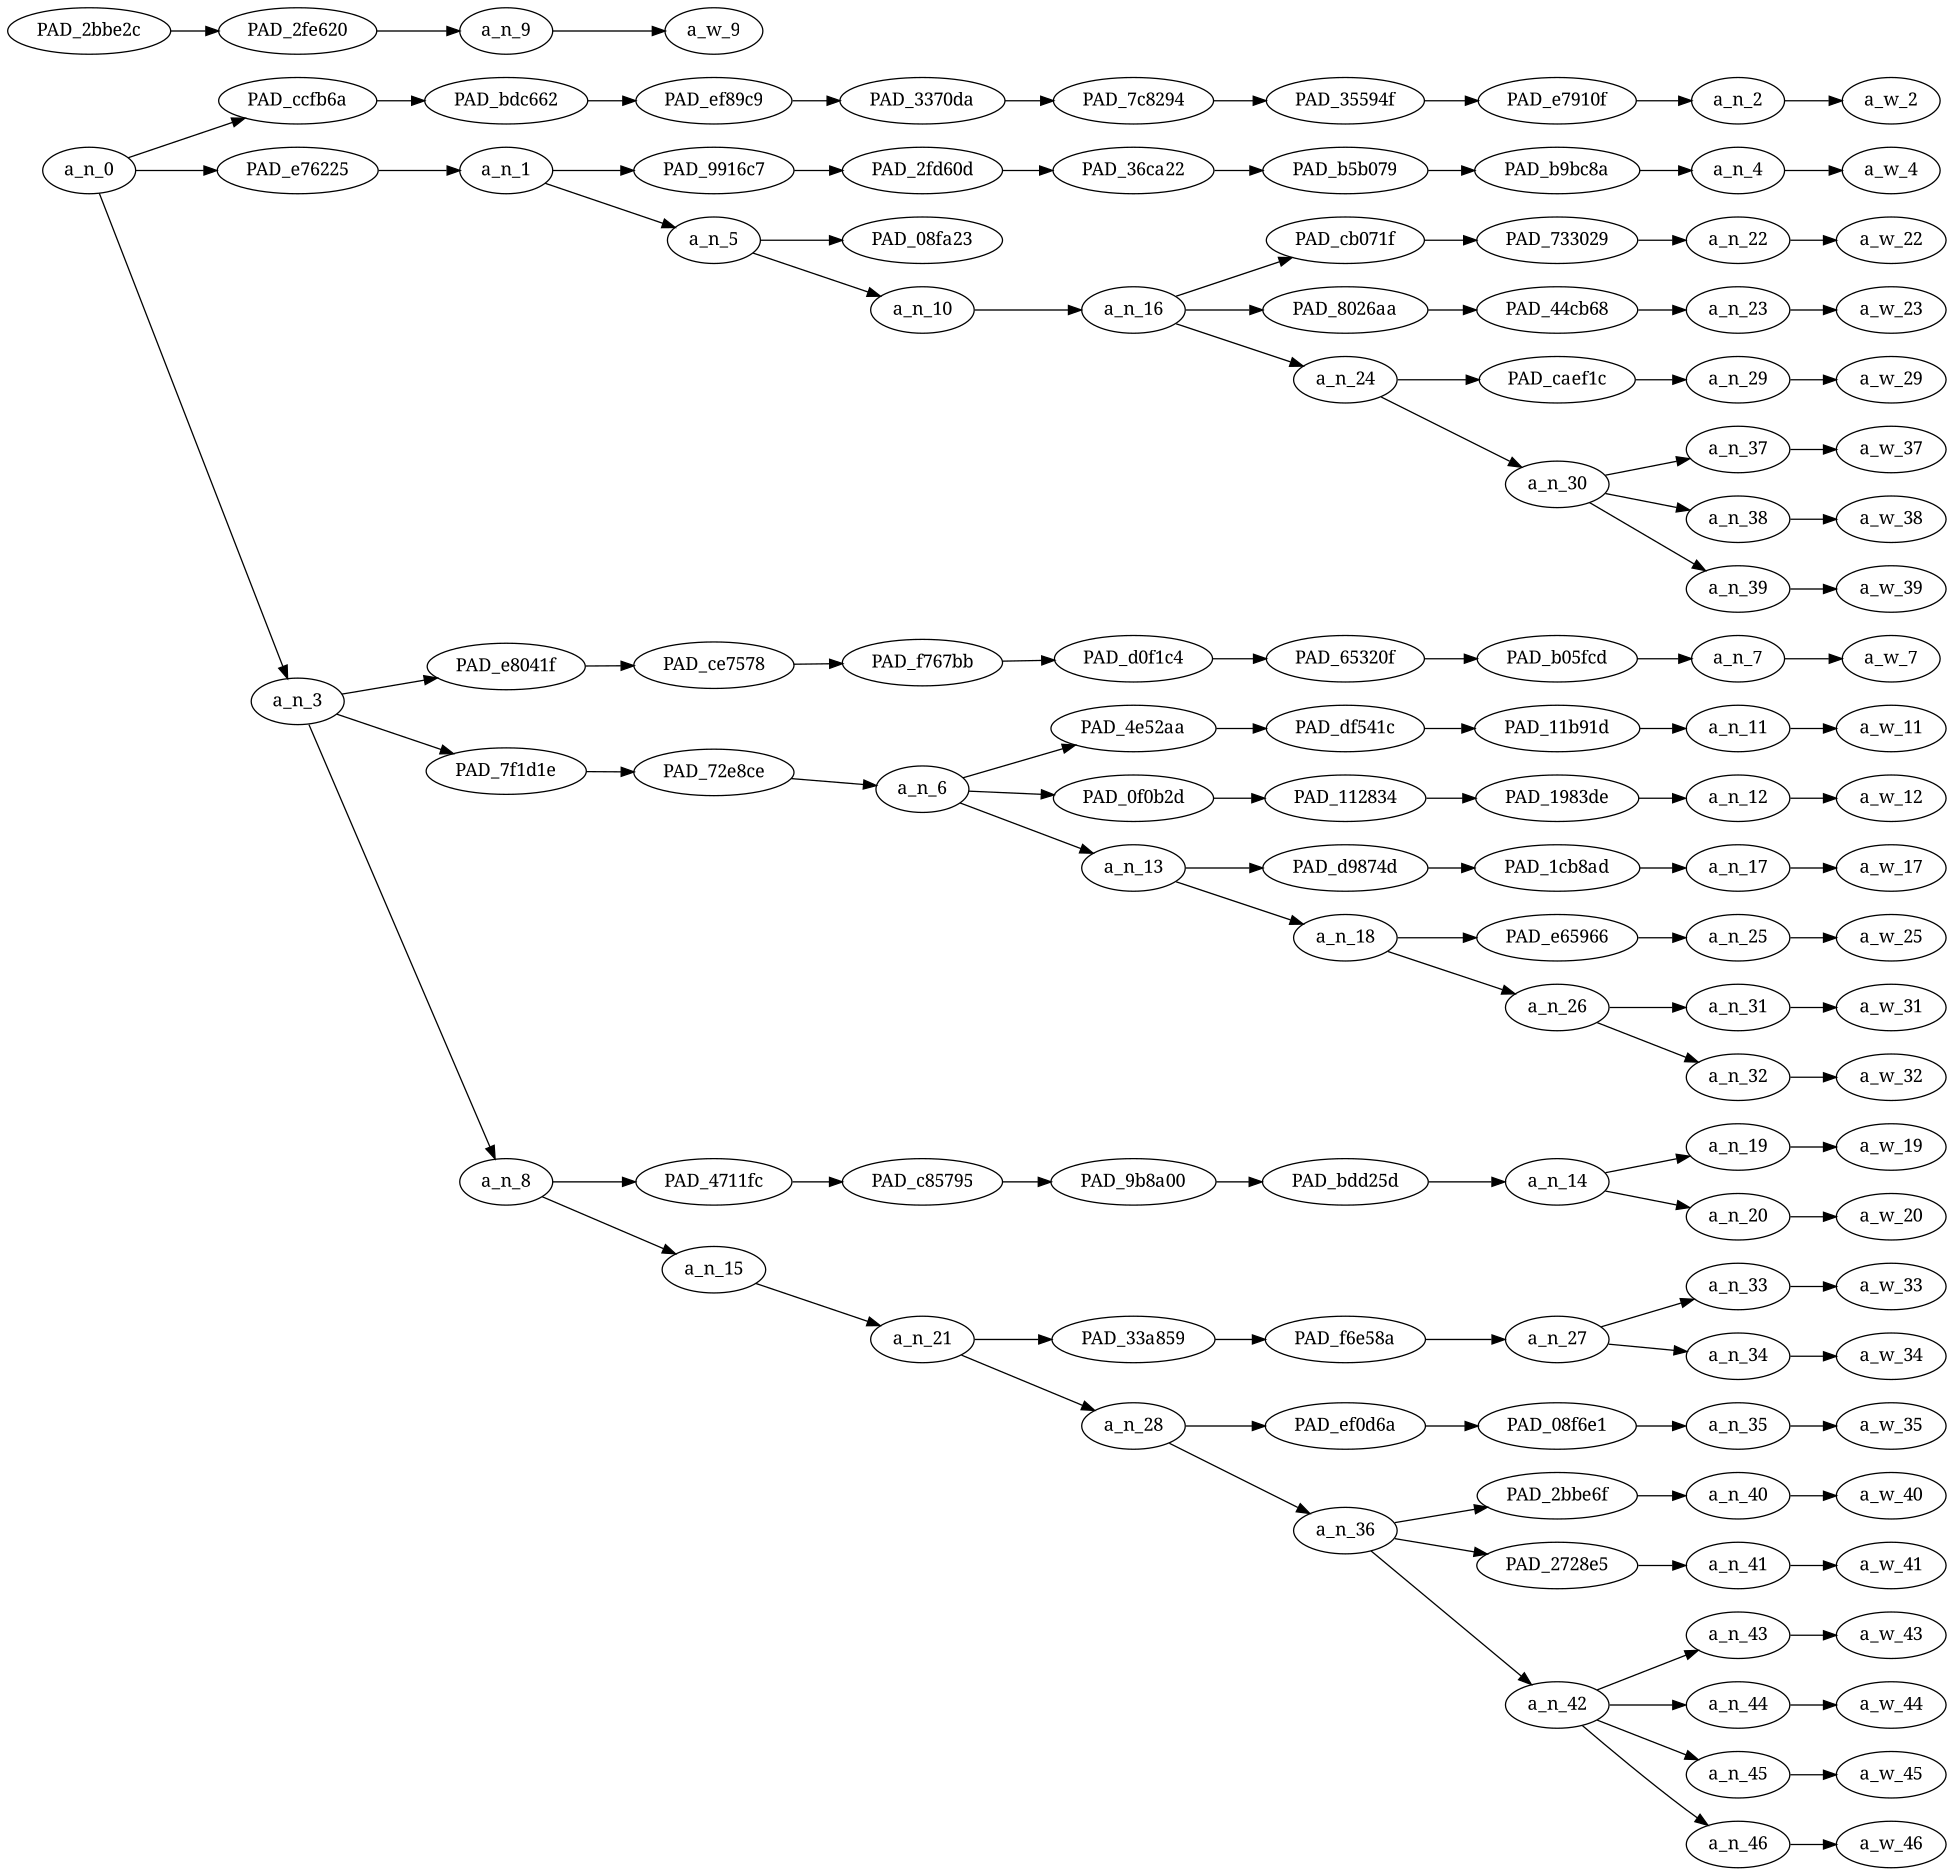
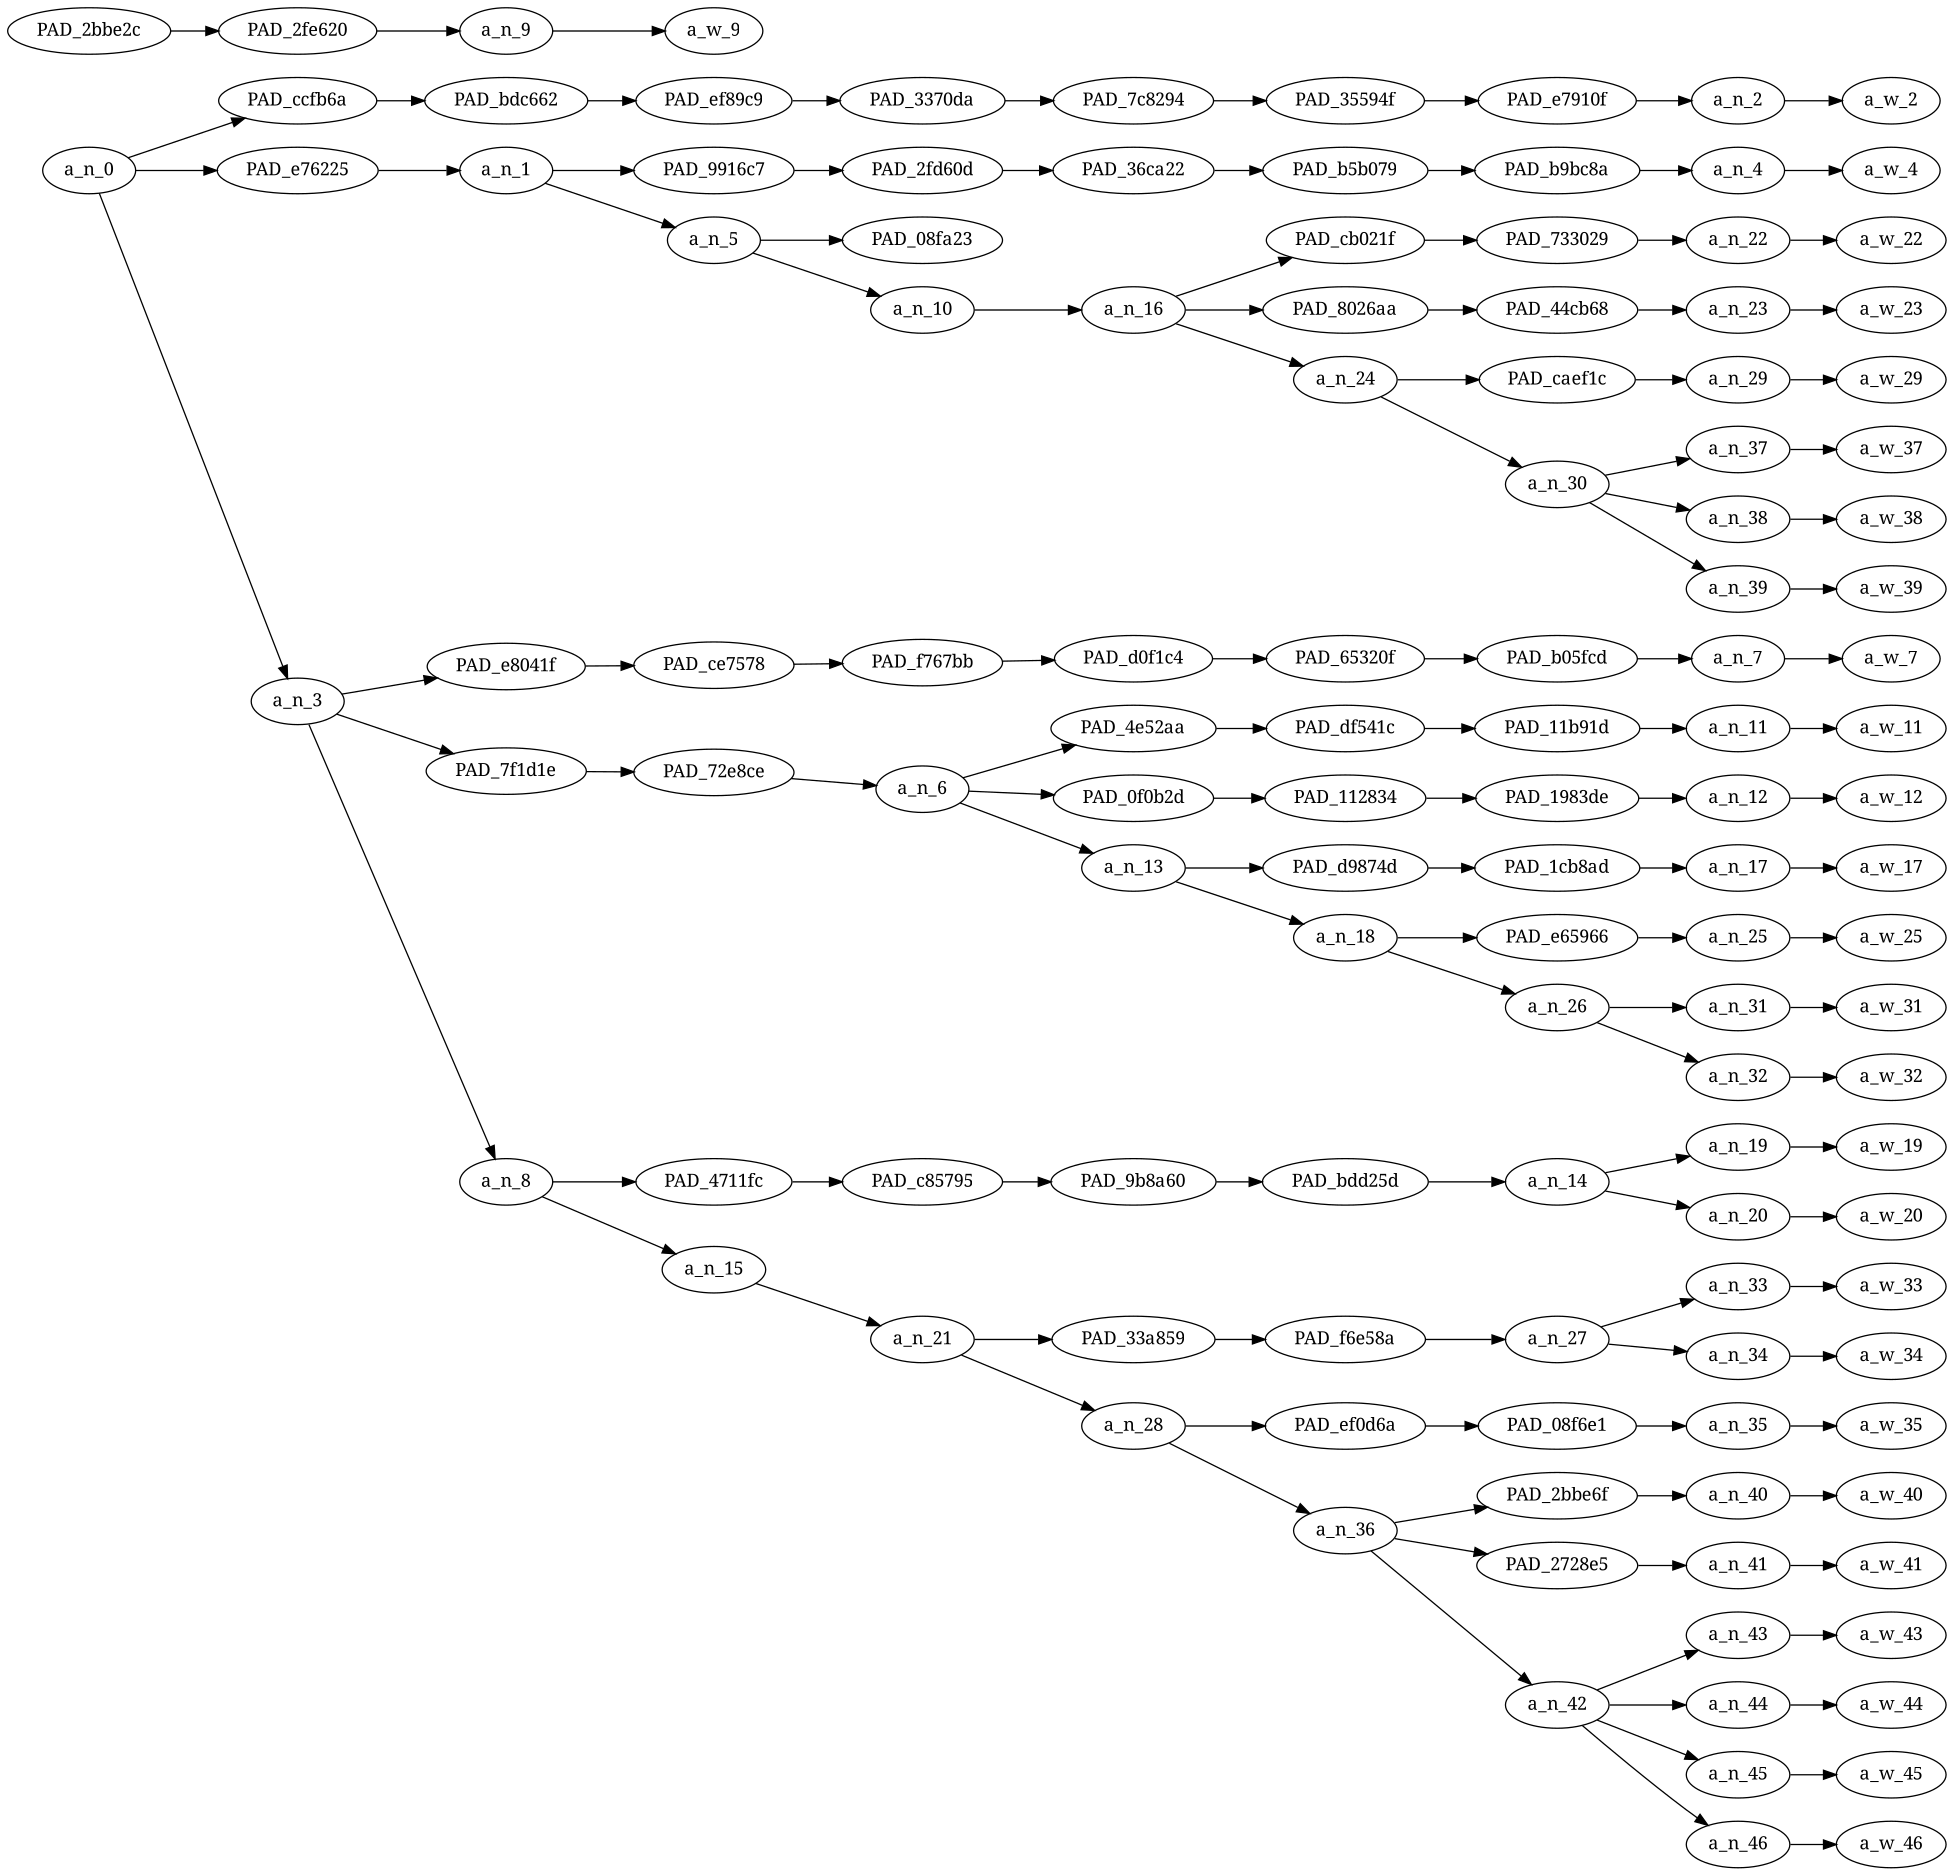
node "PAD_cb071f": label "PAD_cb071f" -> "PAD_cb021f"
node "PAD_9b8a00": label "PAD_9b8a00" -> "PAD_9b8a60"
